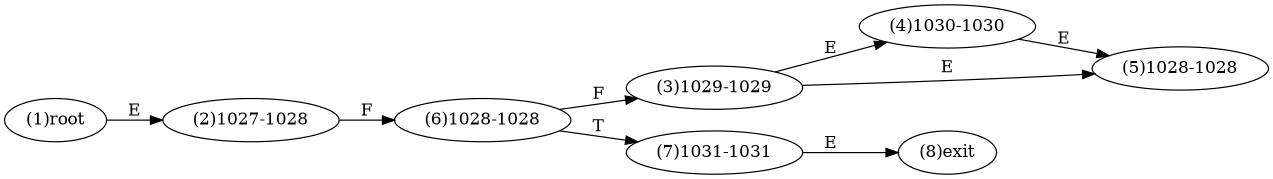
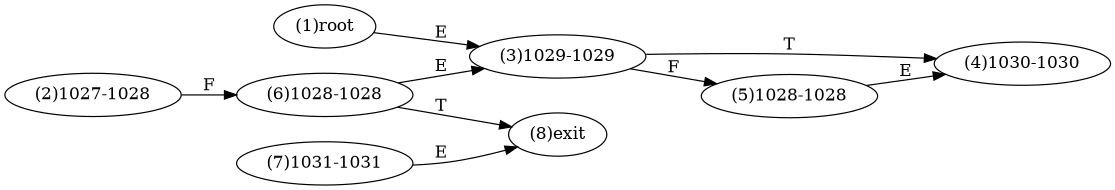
edge "(4)1030-1030" -> "(5)1028-1028": reversed
edge "(3)1029-1029" -> "(4)1030-1030": label "E" -> "T"
edge "(3)1029-1029" -> "(5)1028-1028": label "E" -> "F"
edge "(6)1028-1028" -> "(3)1029-1029": label "F" -> "E"
edge "(1)root" -> "(2)1027-1028": now "(1)root" -> "(3)1029-1029"
edge "(6)1028-1028" -> "(7)1031-1031": now "(6)1028-1028" -> "(8)exit"
